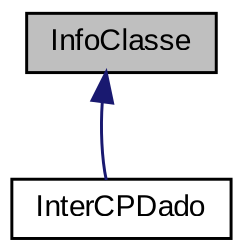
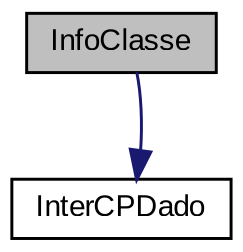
edge "InterCPDado" -> "InfoClasse": reversed
